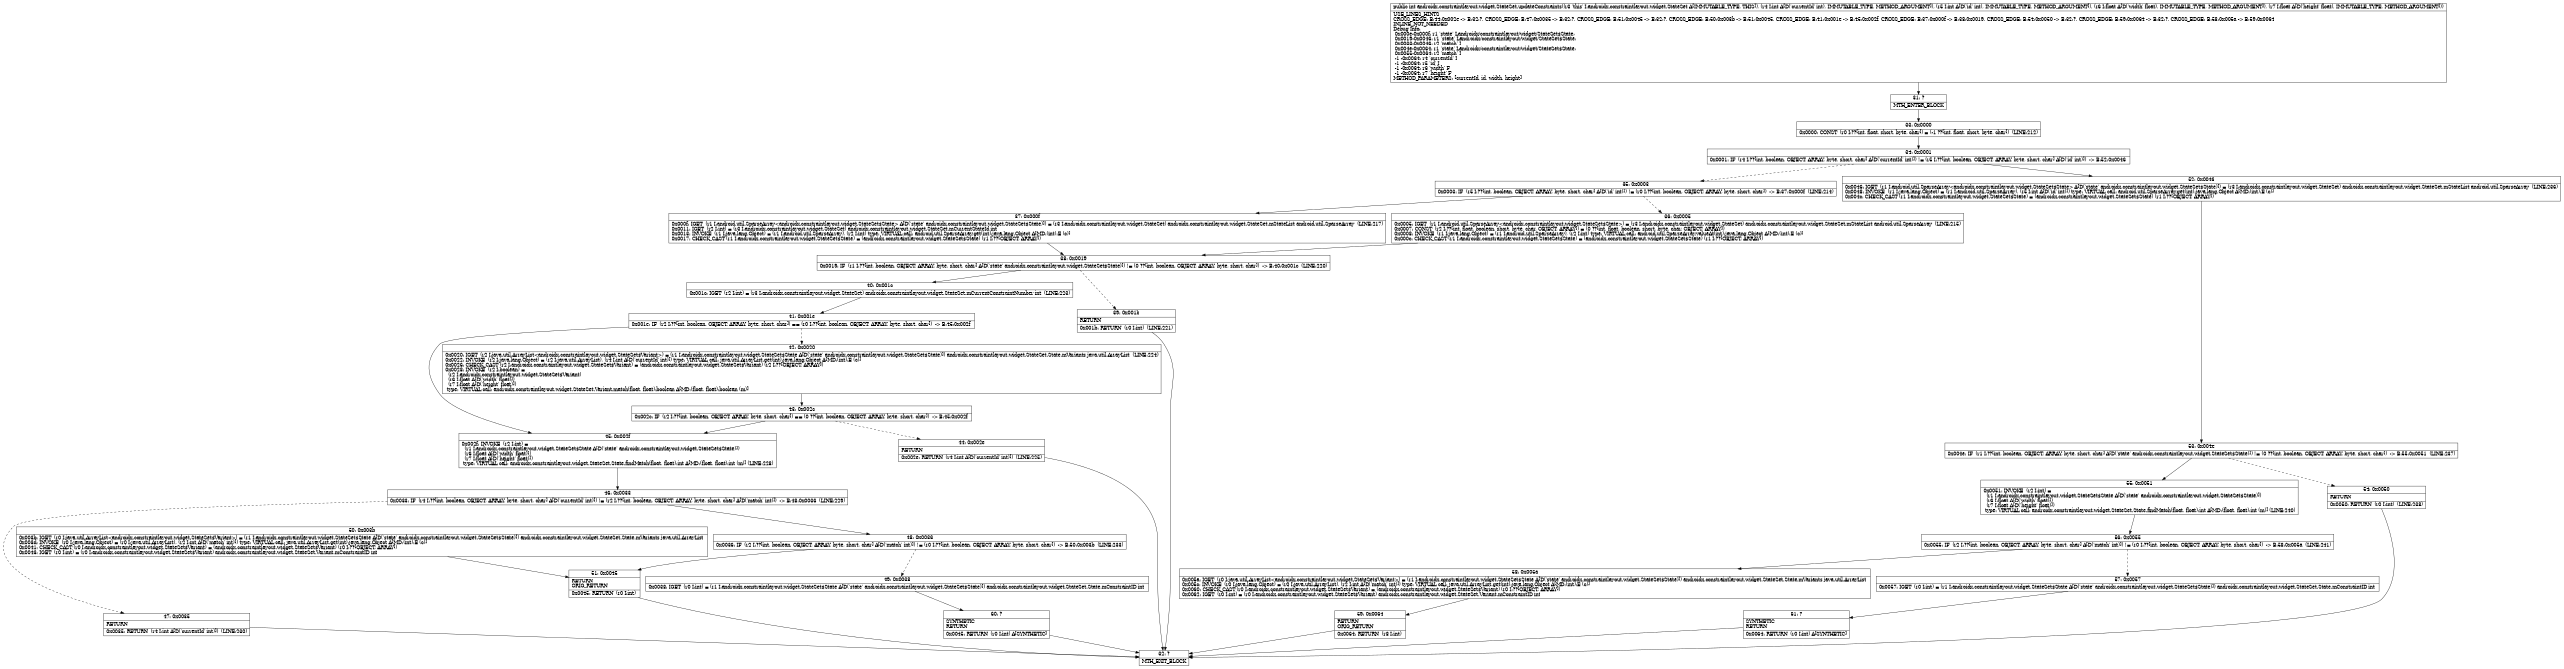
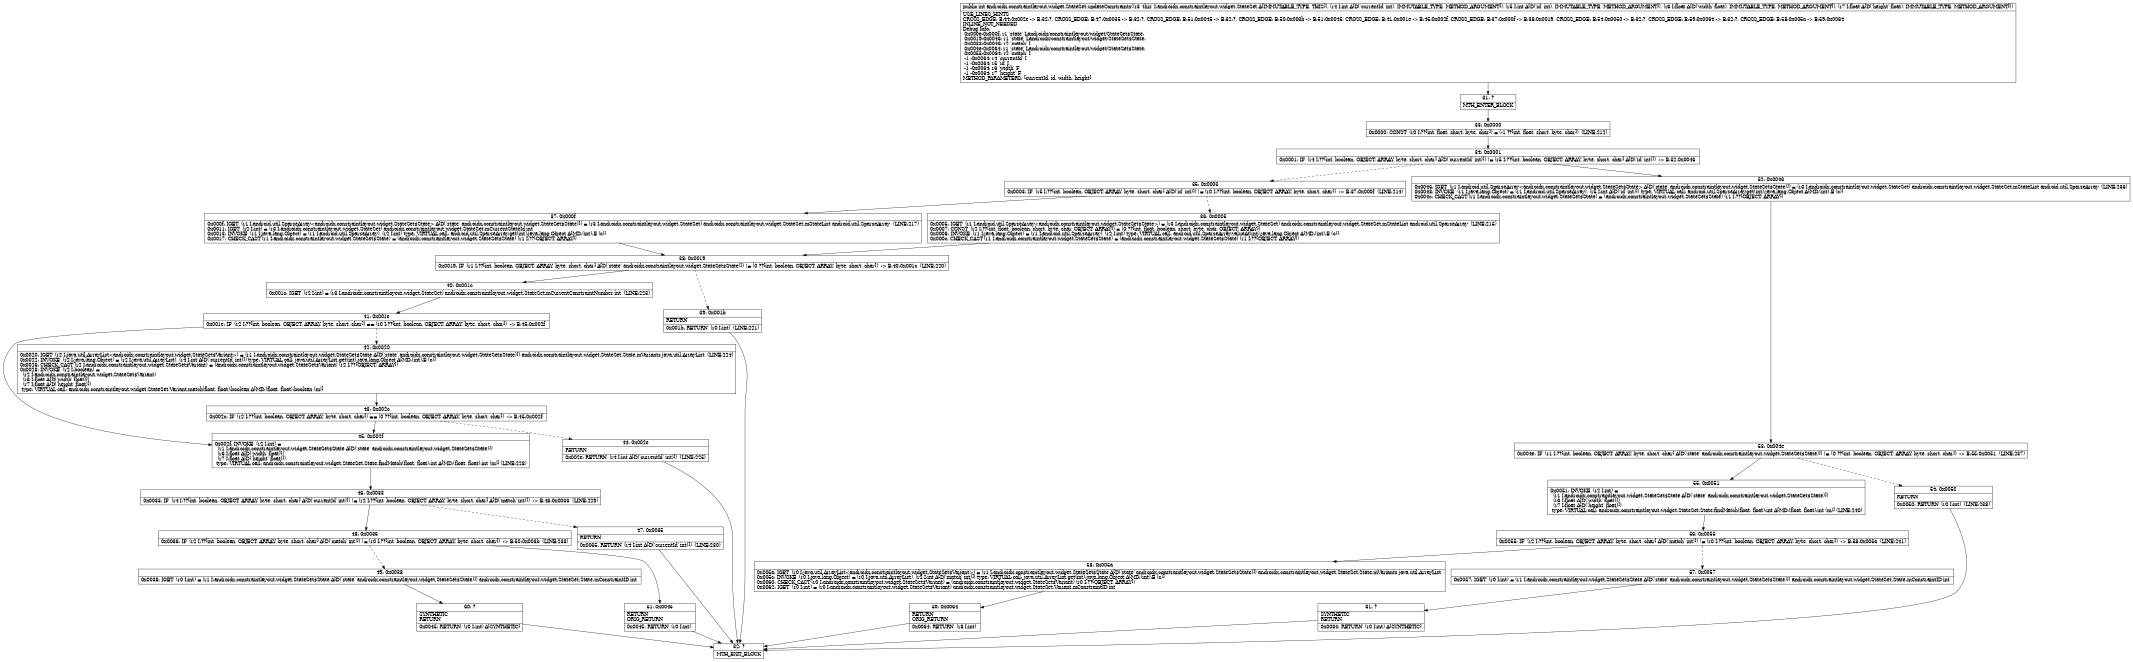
node "50: 0x003b": removed
